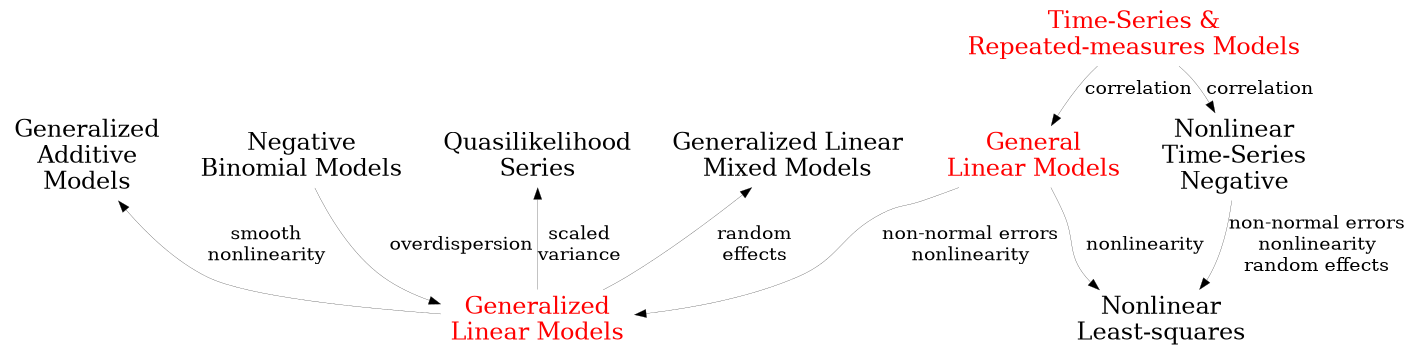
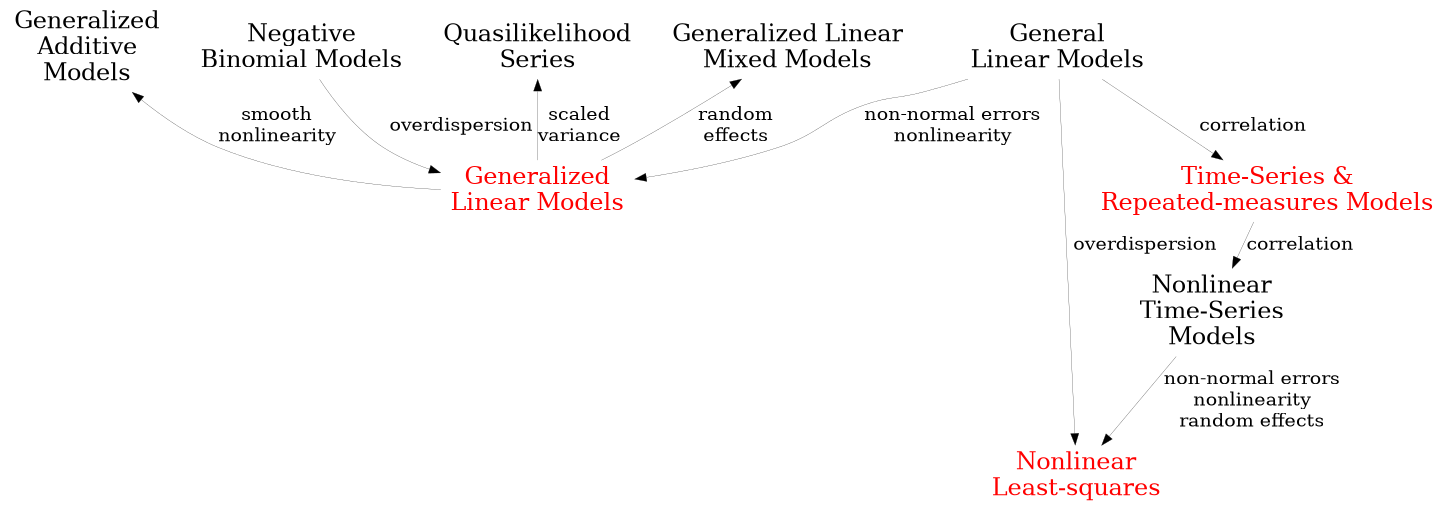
edge "Time-Series & Repeated-measures Models" -> "General Linear Models": reversed
node "General Linear Models": fontcolor red -> black
node "Nonlinear Time-Series Negative": label "Nonlinear Time-Series Negative" -> "Nonlinear Time-Series Models"
edge "General Linear Models" -> "Nonlinear Least-squares": label "nonlinearity" -> " overdispersion"
node "Nonlinear Least-squares": fontcolor black -> red
